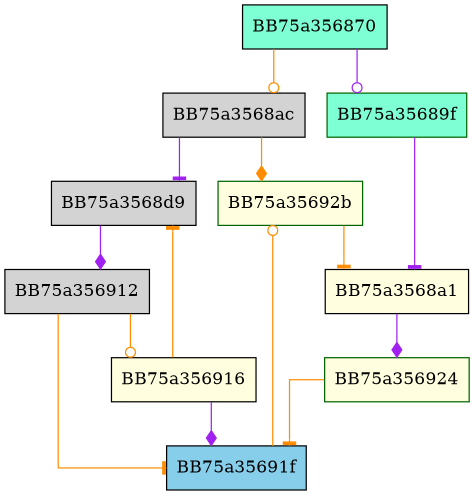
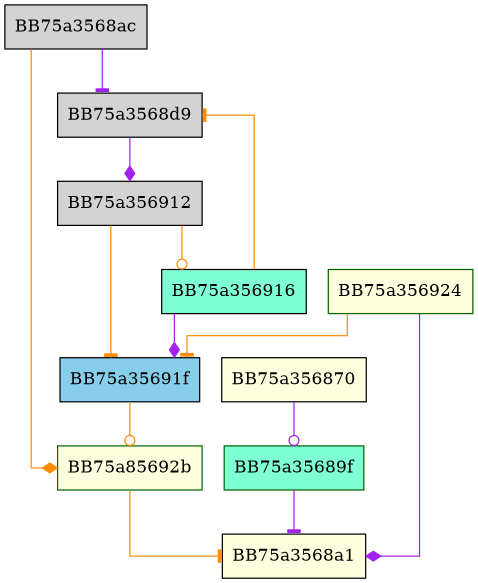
node "BB75a356870": fillcolor aquamarine -> lightyellow
edge "BB75a356870" -> "BB75a3568ac": removed
node "BB75a35692b": label "BB75a35692b" -> "BB75a85692b"
edge "BB75a3568a1" -> "BB75a356924": reversed
node "BB75a356916": fillcolor lightyellow -> aquamarine
